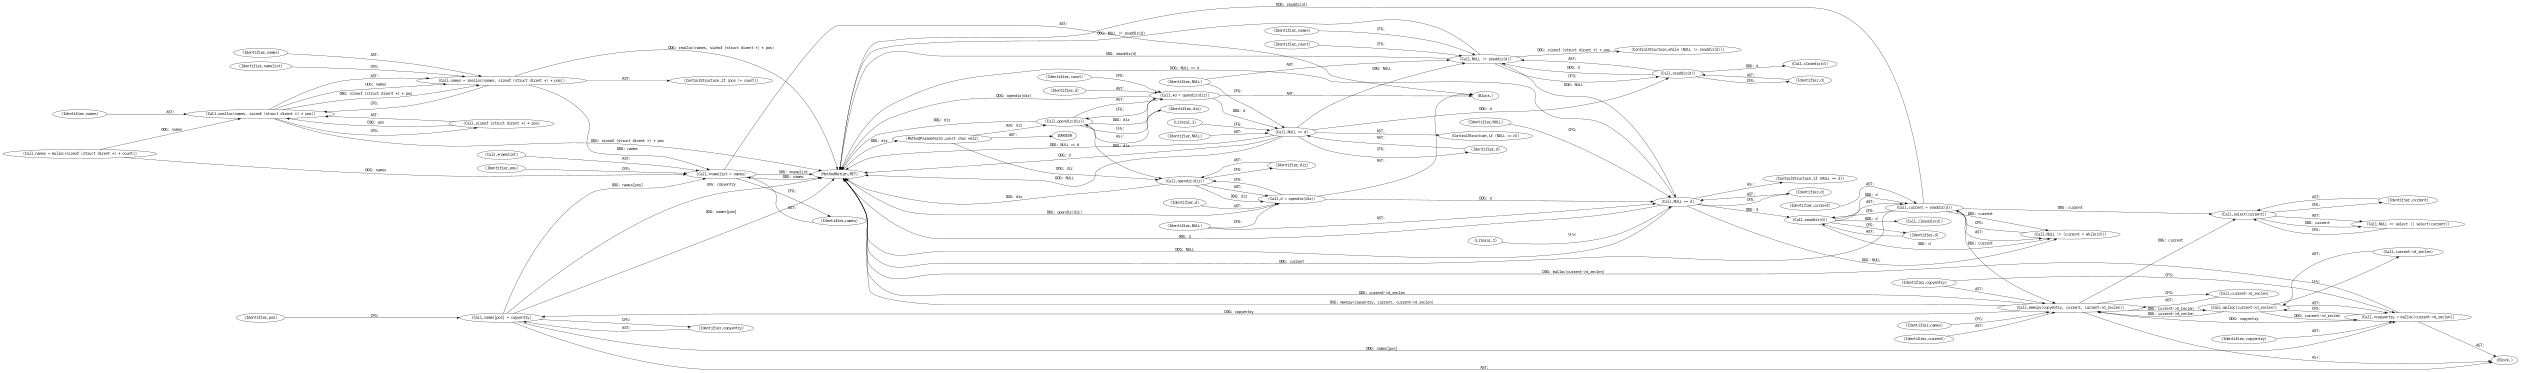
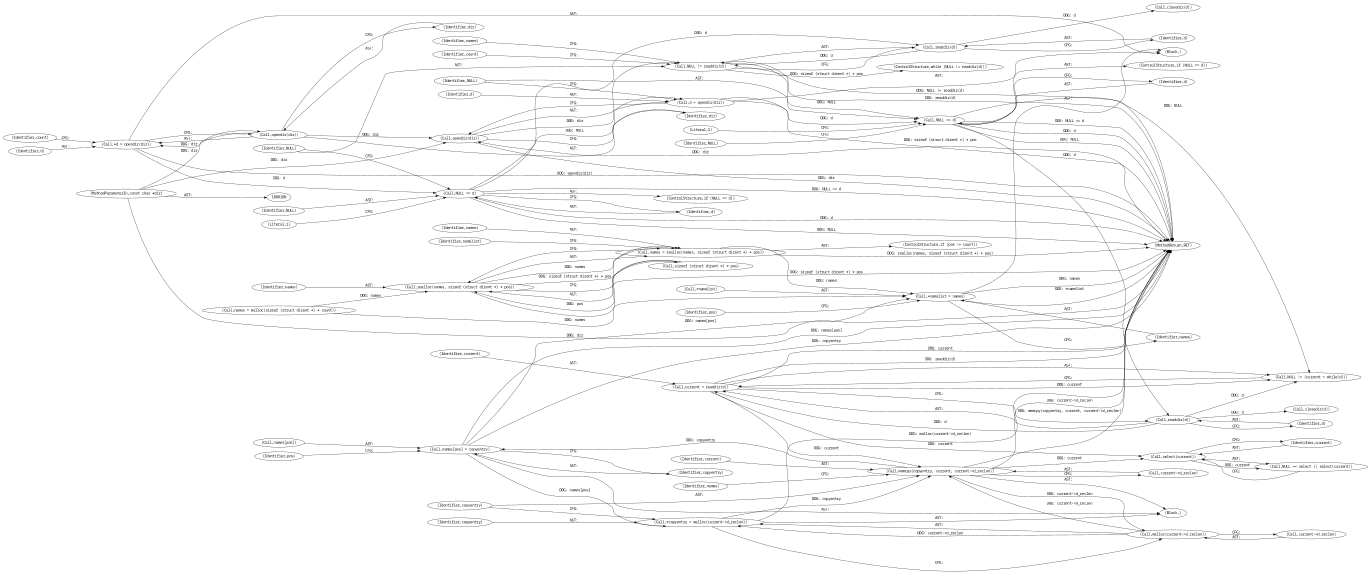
edge "(MethodReturn,RET)" -> "(MethodParameterIn,const char *dir)": reversed
edge "(Call,d = opendir(dir))" -> "(MethodReturn,RET)": label "DDG: opendir(dir)" -> "DDG: sizeof (struct dirent *) * pos"
node "(Call,names[pos])": added
